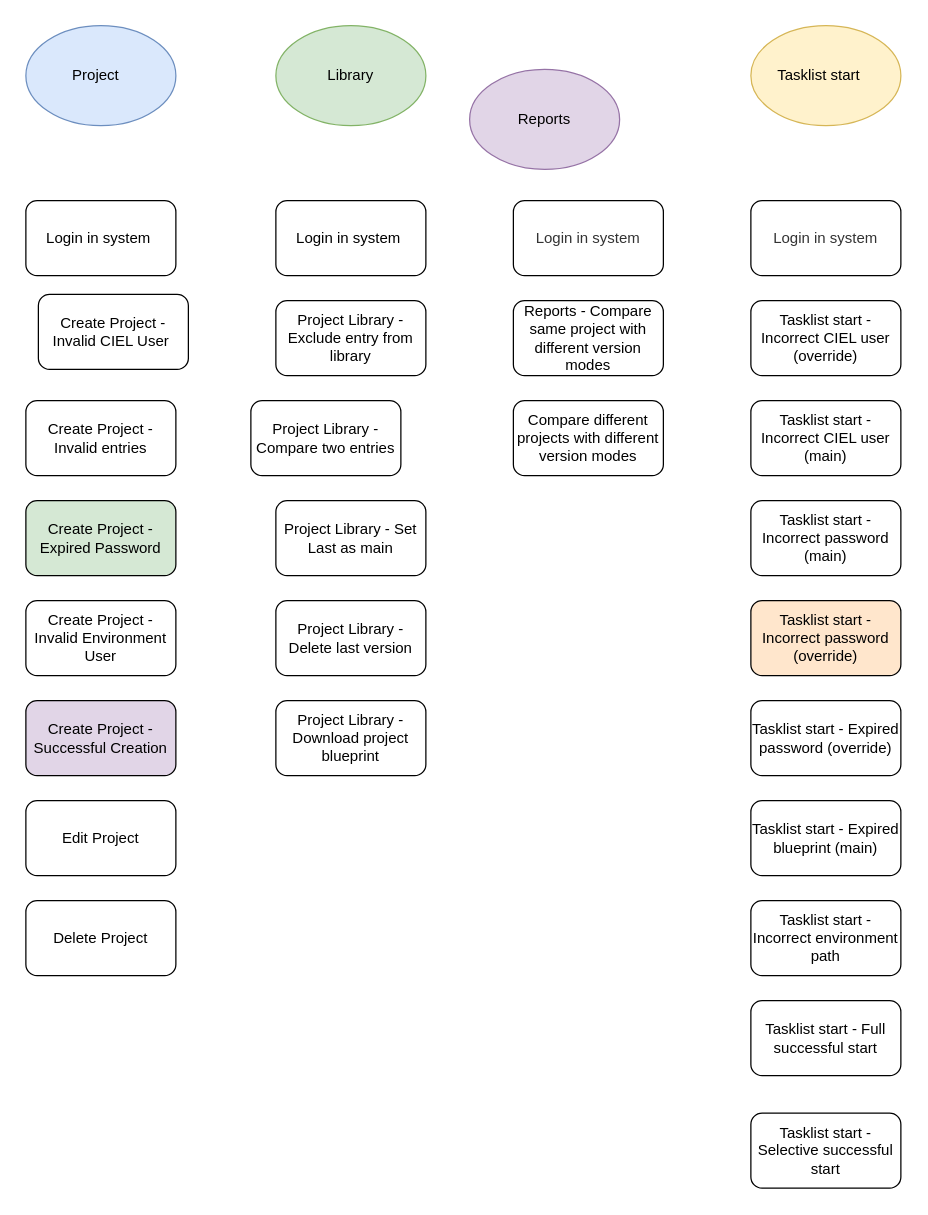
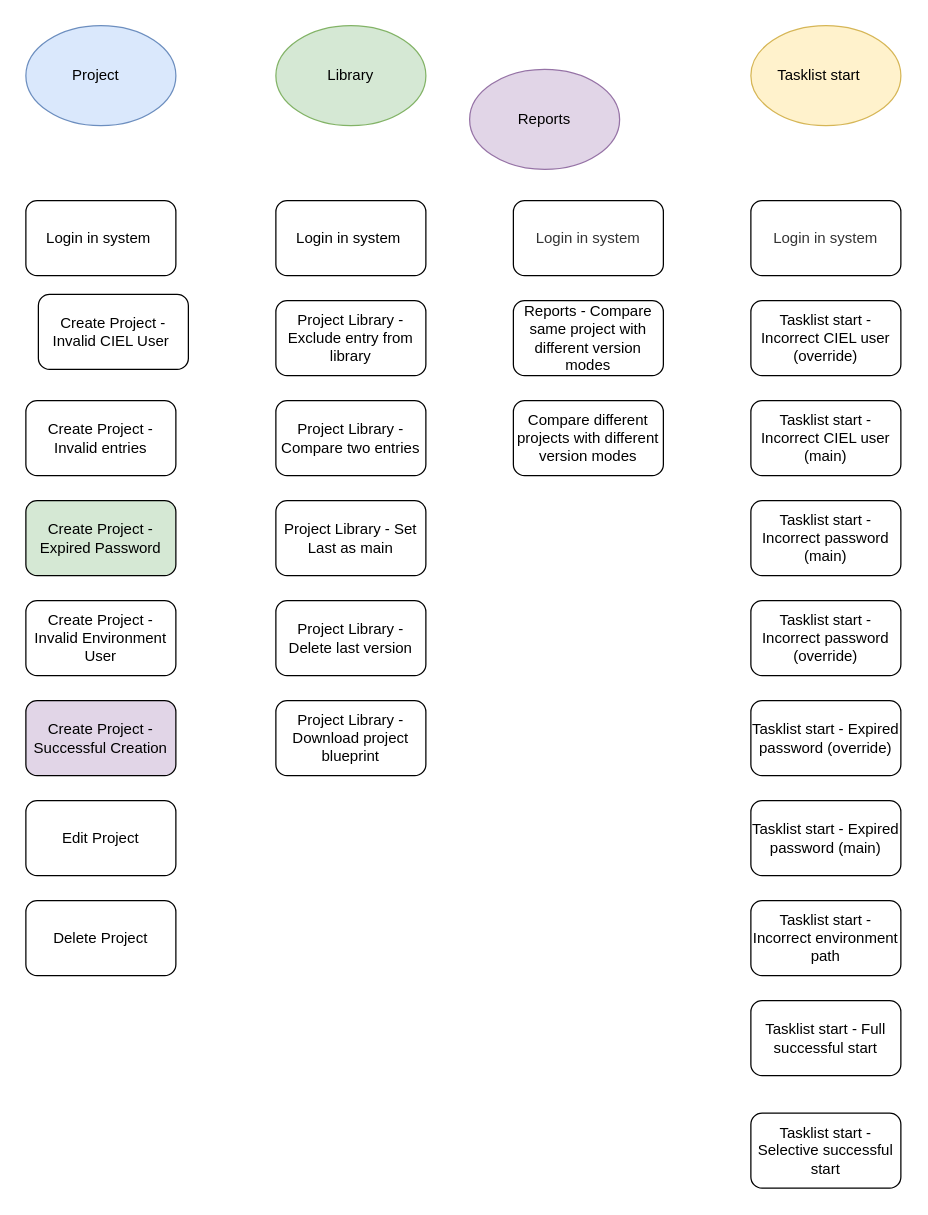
node "Project Library - Compare two entries": moved (326, 438) -> (351, 438)
node "Tasklist start - Incorrect password (override)": fillcolor #ffe6cc -> #ffffff
node "Tasklist start - Expired blueprint (main)": label "Tasklist start - Expired blueprint (main)" -> "Tasklist start - Expired password (main)"
